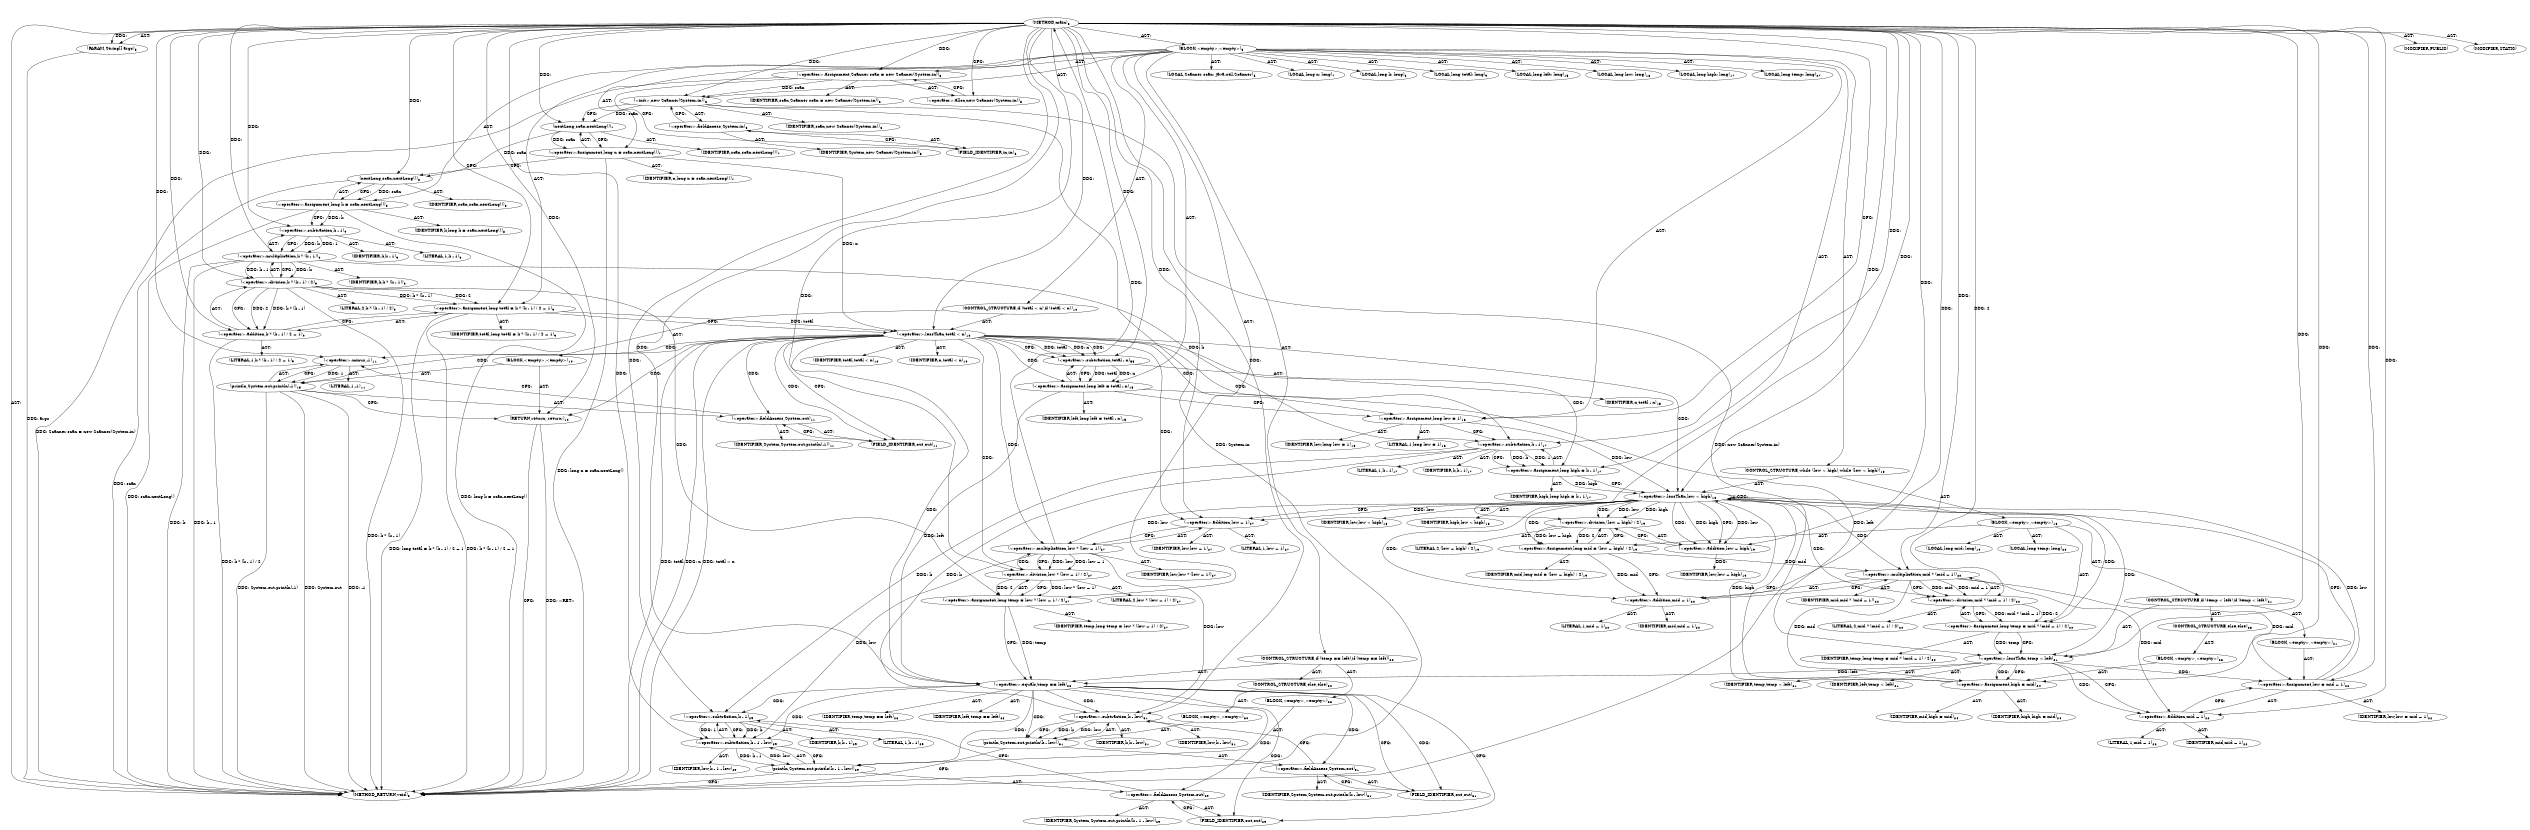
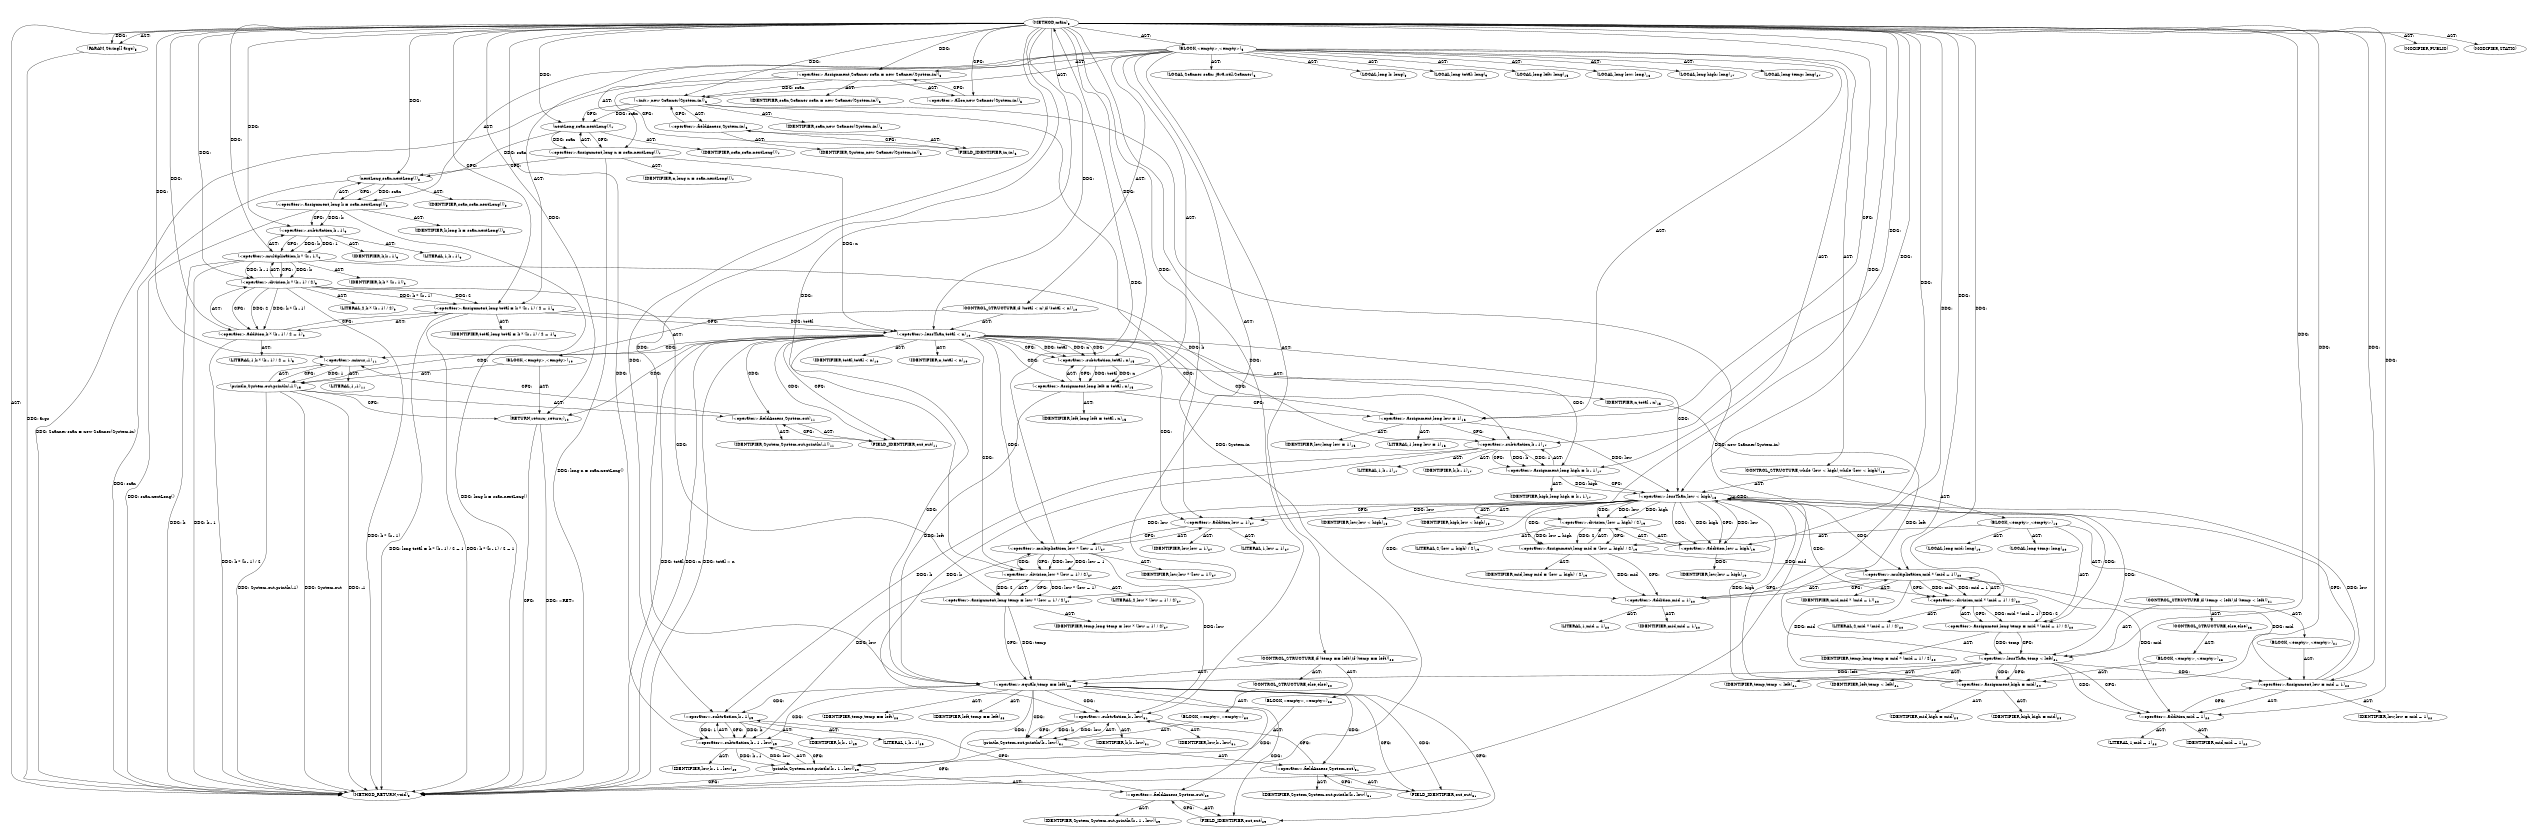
node "(LOCAL,long n: long)": removed
edge "(METHOD,main)" -> "(<operator>.division,mid * (mid + 1) / 2)": label "DDG: 2" -> "DDG: "
node "(<operator>.subtraction,total - n)": text "55" -> "15"
edge "(<operator>.assignment,long left = total - n)" -> "(<operator>.lessThan,temp < left)": now "(IDENTIFIER,n,total - n)" -> "(<operator>.lessThan,temp < left)"
edge "(<operator>.addition,low + high)" -> "(<operator>.division,(low + high) / 2)": label "CFG: " -> "AST: "
